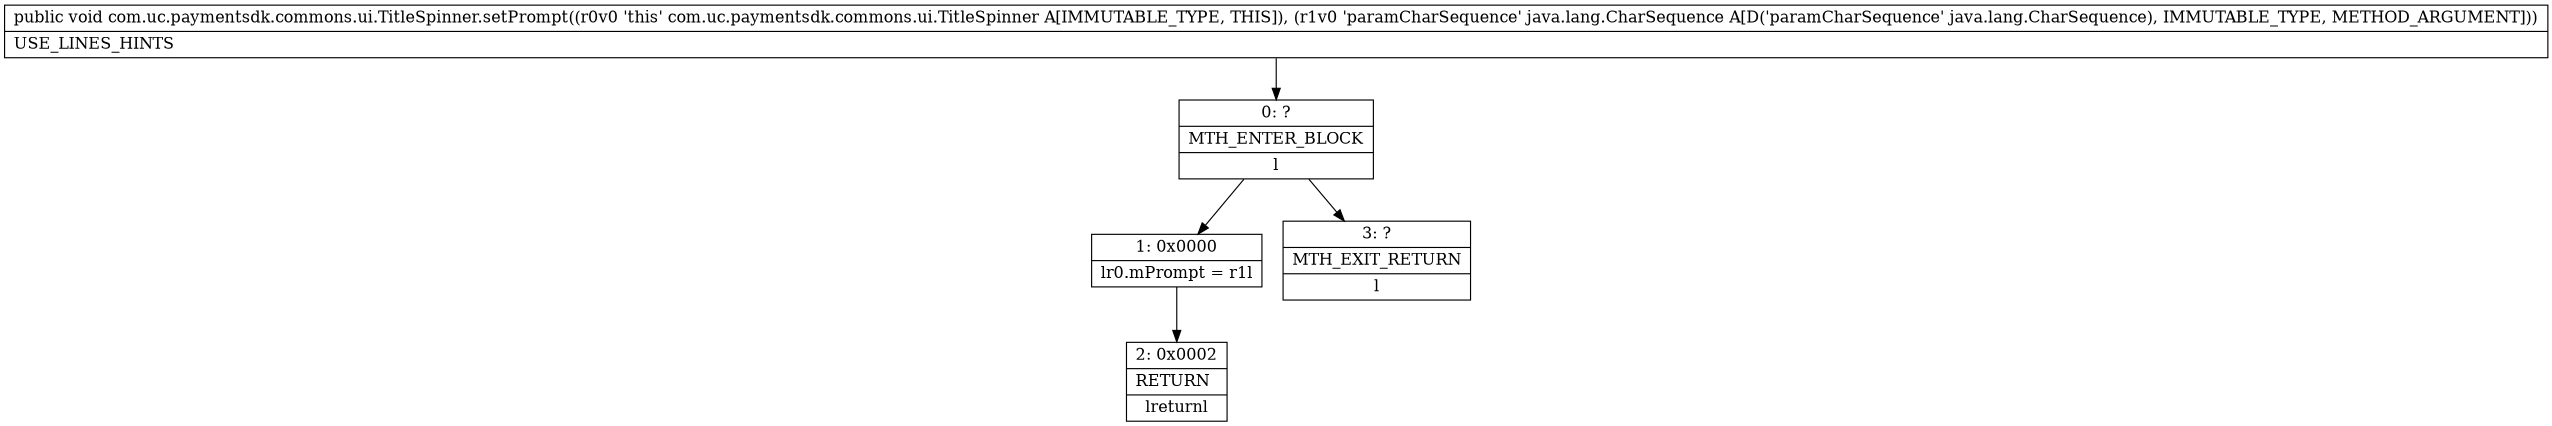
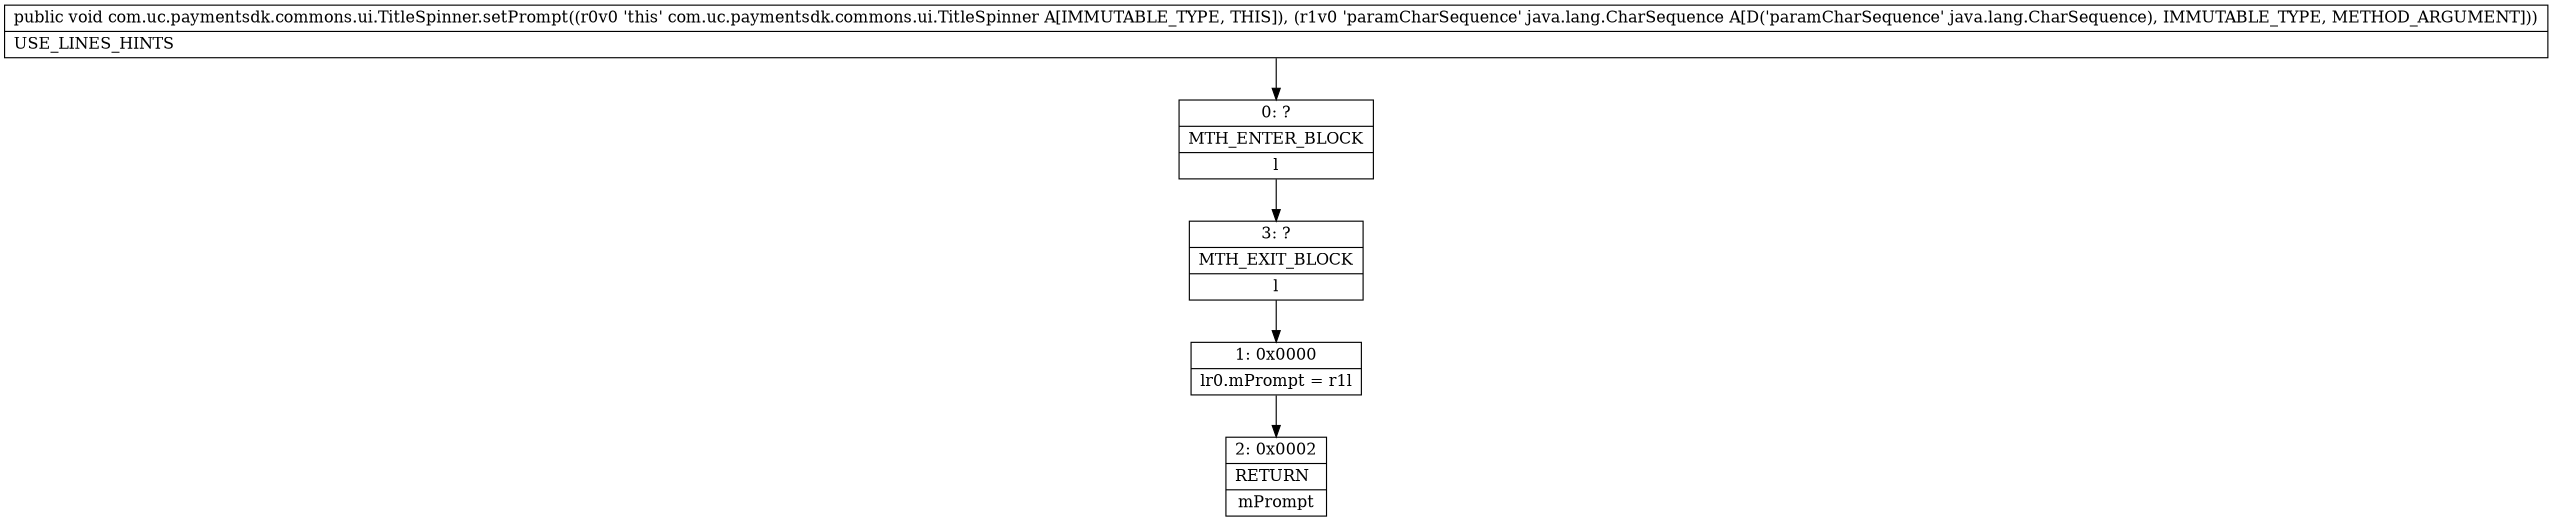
edge "0: ?" -> "1: 0x0000": now "3: ?" -> "1: 0x0000"
node "3: ?": text "MTH_EXIT_RETURN" -> "MTH_EXIT_BLOCK"
node "2: 0x0002": text "lreturnl" -> "mPrompt"
